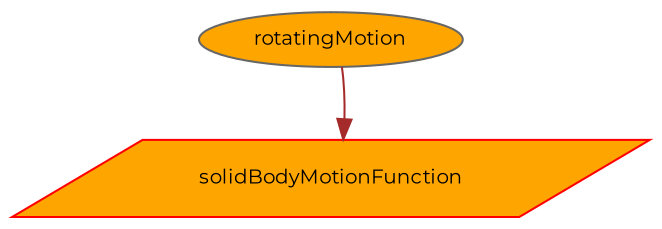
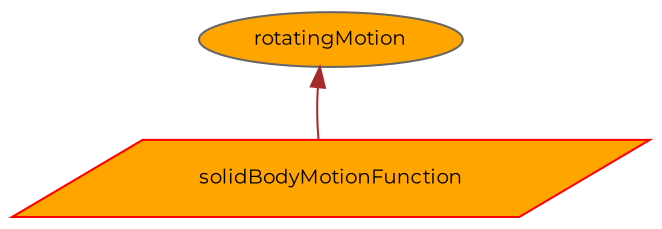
edge "rotatingMotion" -> "solidBodyMotionFunction": reversed
